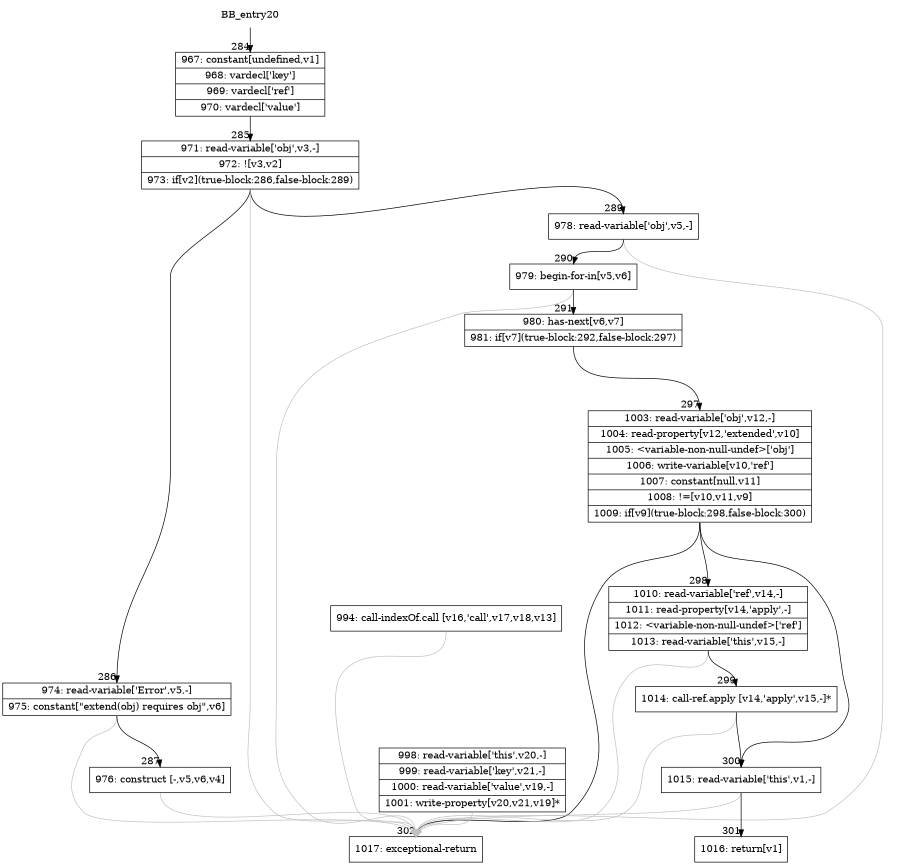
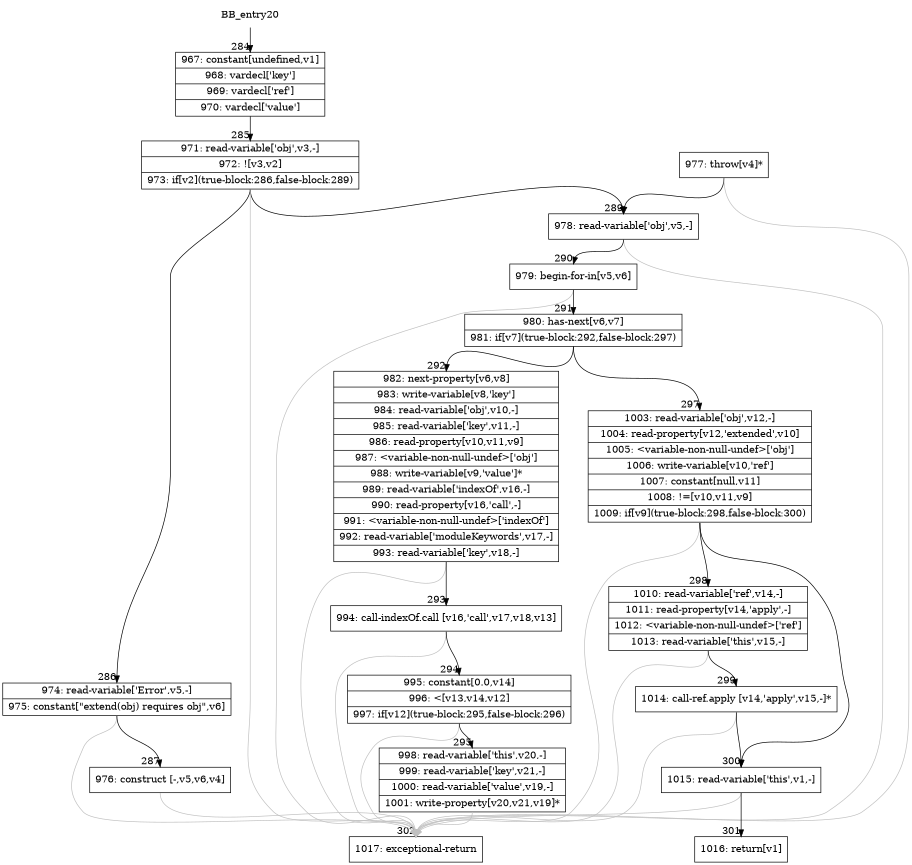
node "977: throw[v4]*": added
node "982: next-property[v6,v8]": added
node "995: constant[0.0,v14]": added
edge "1003: read-variable['obj',v12,-]" -> "1017: exceptional-return": color black -> gray
